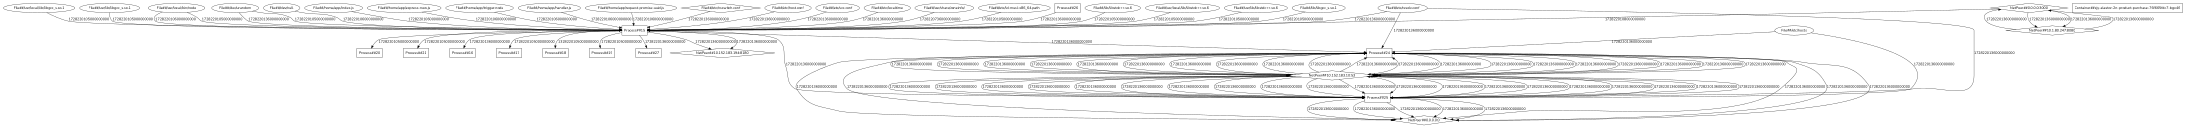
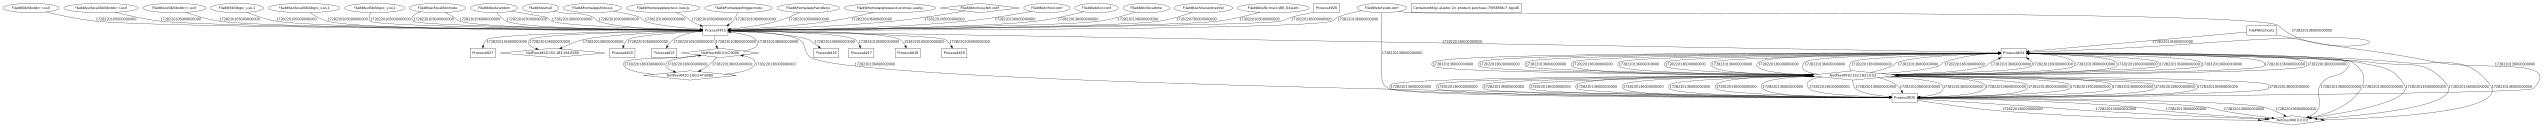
node "File##/etc/hosts": shape ellipse -> box
edge "Process##15" -> "NetPeer##0.0.0.0:3000": added, label "1728220108000000000"
